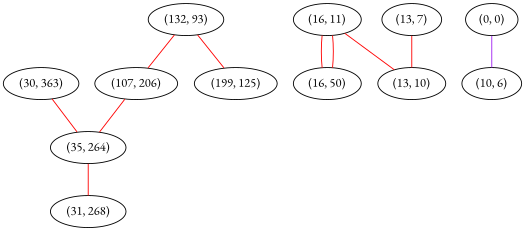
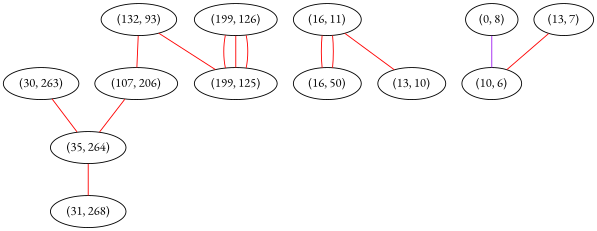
node "(199, 126)": added
node "(0, 0)": label "(0, 0)" -> "(0, 8)"
edge "(13, 7)" -- "(13, 10)": now "(13, 7)" -- "(10, 6)"
node "(30, 363)": label "(30, 363)" -> "(30, 263)"
